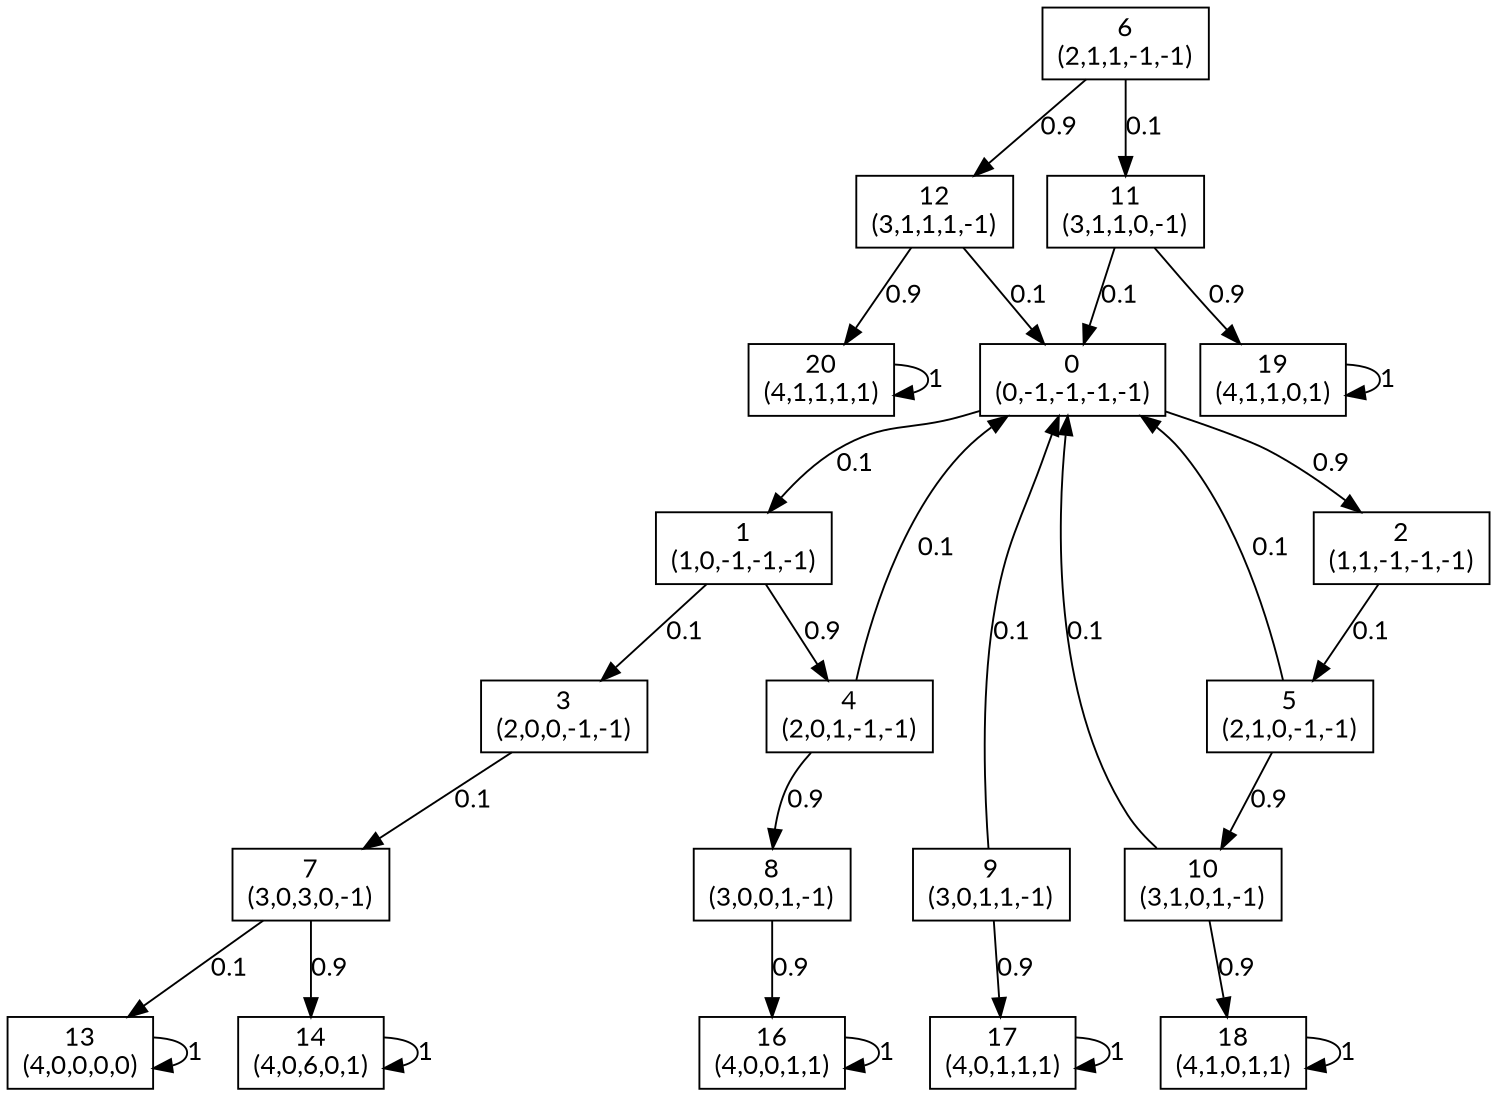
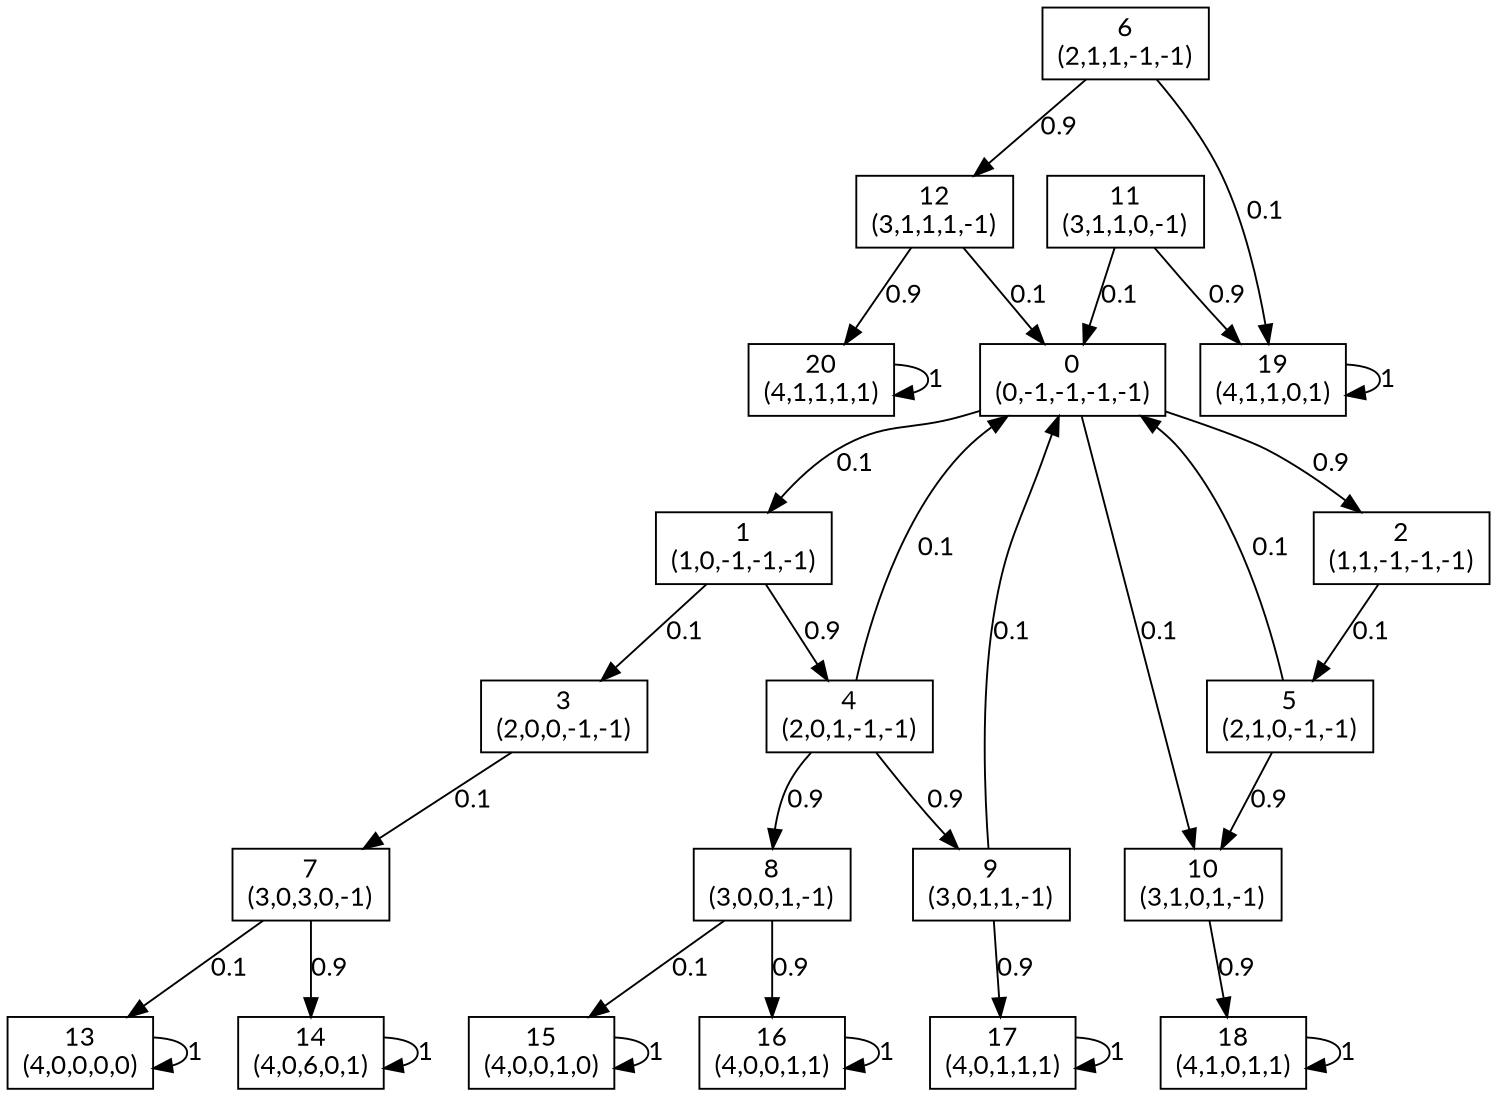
edge "6 (2,1,1,-1,-1)" -> "11 (3,1,1,0,-1)": now "6 (2,1,1,-1,-1)" -> "19 (4,1,1,0,1)"
edge "10 (3,1,0,1,-1)" -> "0 (0,-1,-1,-1,-1)": reversed
edge "4 (2,0,1,-1,-1)" -> "9 (3,0,1,1,-1)": added, label "0.9"
node "15 (4,0,0,1,0)": added
